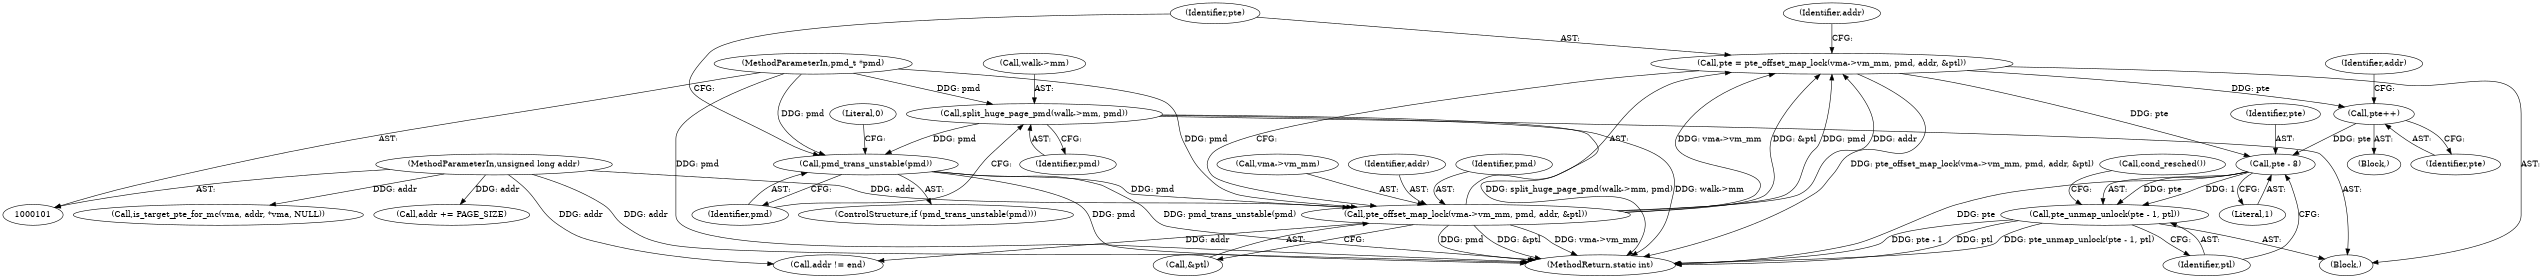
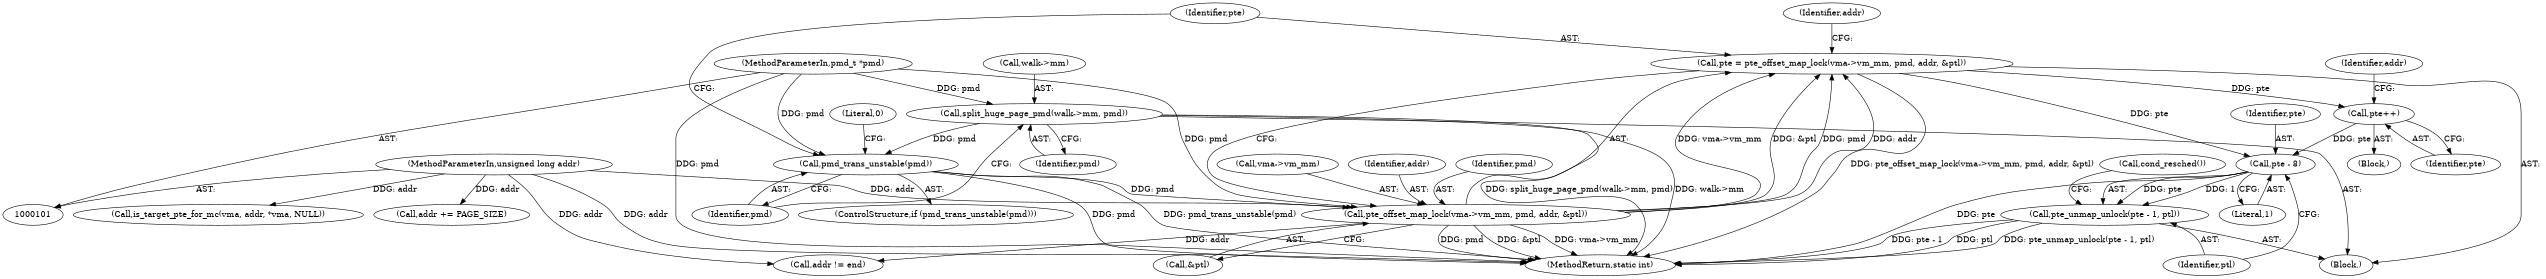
edge "(Call,pte_unmap_unlock(pte - 1, ptl))" -> "(Identifier,ptl)": removed, label "CFG:"
